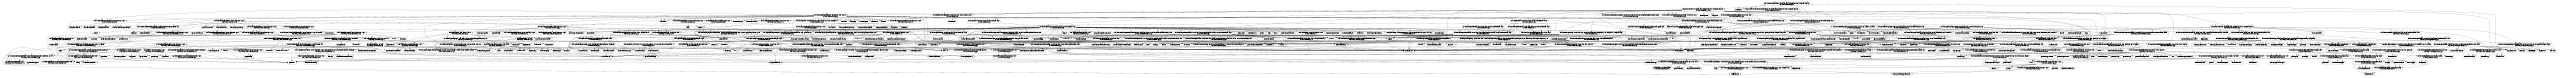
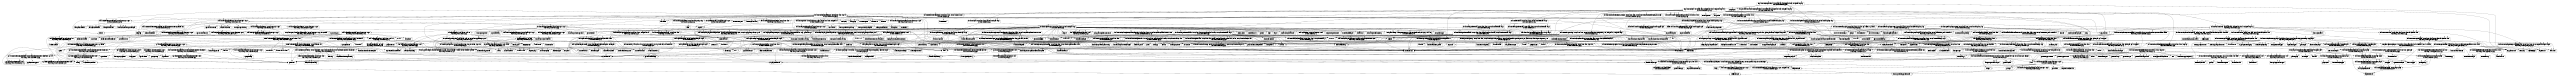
node "kvm_arm_pvtime_init_init()": label "kvm_arm_pvtime_init_init()" -> "kvm_arm_pvtime_vcpu_init()"
